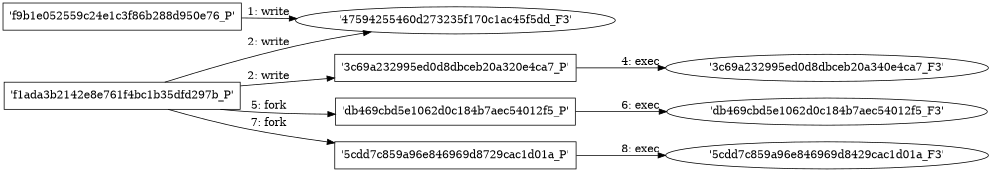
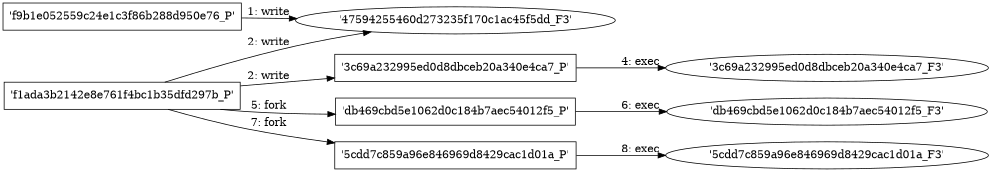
node "'3c69a232995ed0d8dbceb20a320e4ca7_P'": label "'3c69a232995ed0d8dbceb20a320e4ca7_P'" -> "'3c69a232995ed0d8dbceb20a340e4ca7_P'"
node "'5cdd7c859a96e846969d8729cac1d01a_P'": label "'5cdd7c859a96e846969d8729cac1d01a_P'" -> "'5cdd7c859a96e846969d8429cac1d01a_P'"
